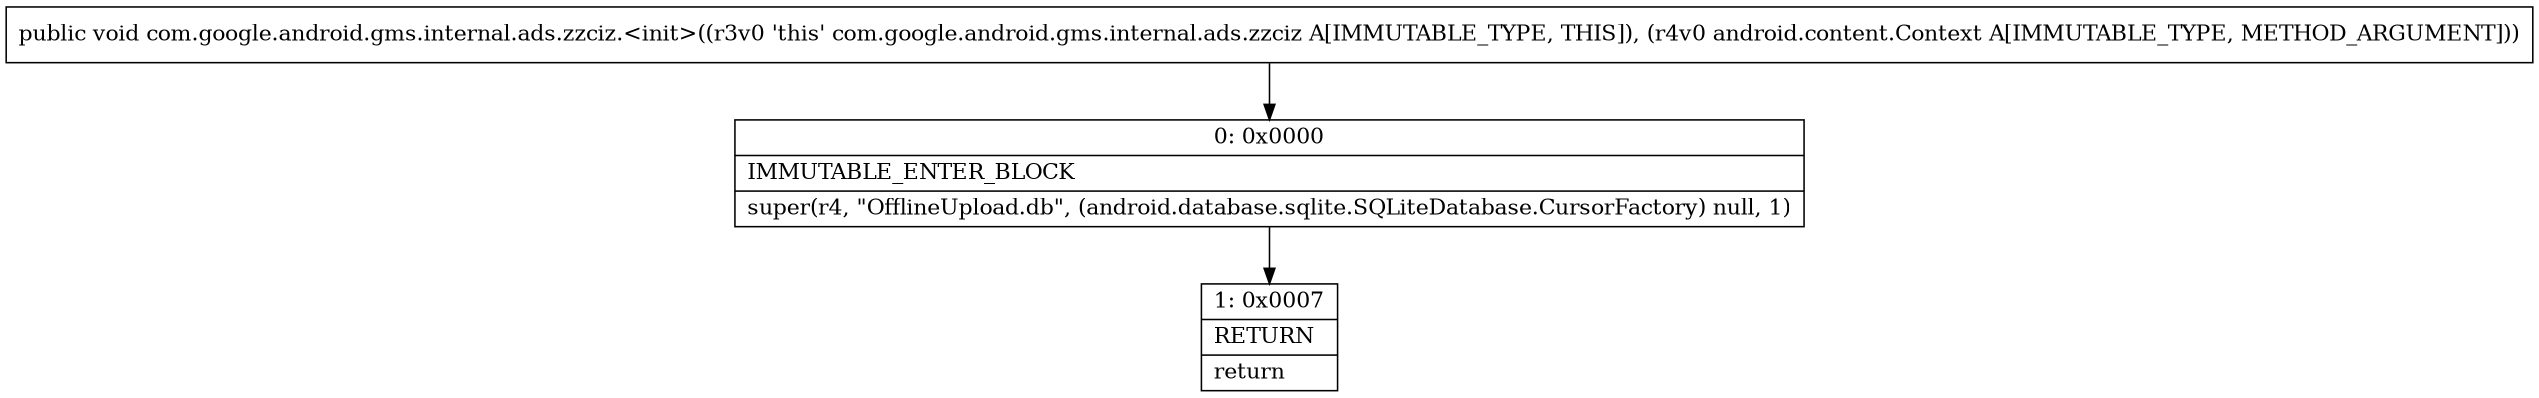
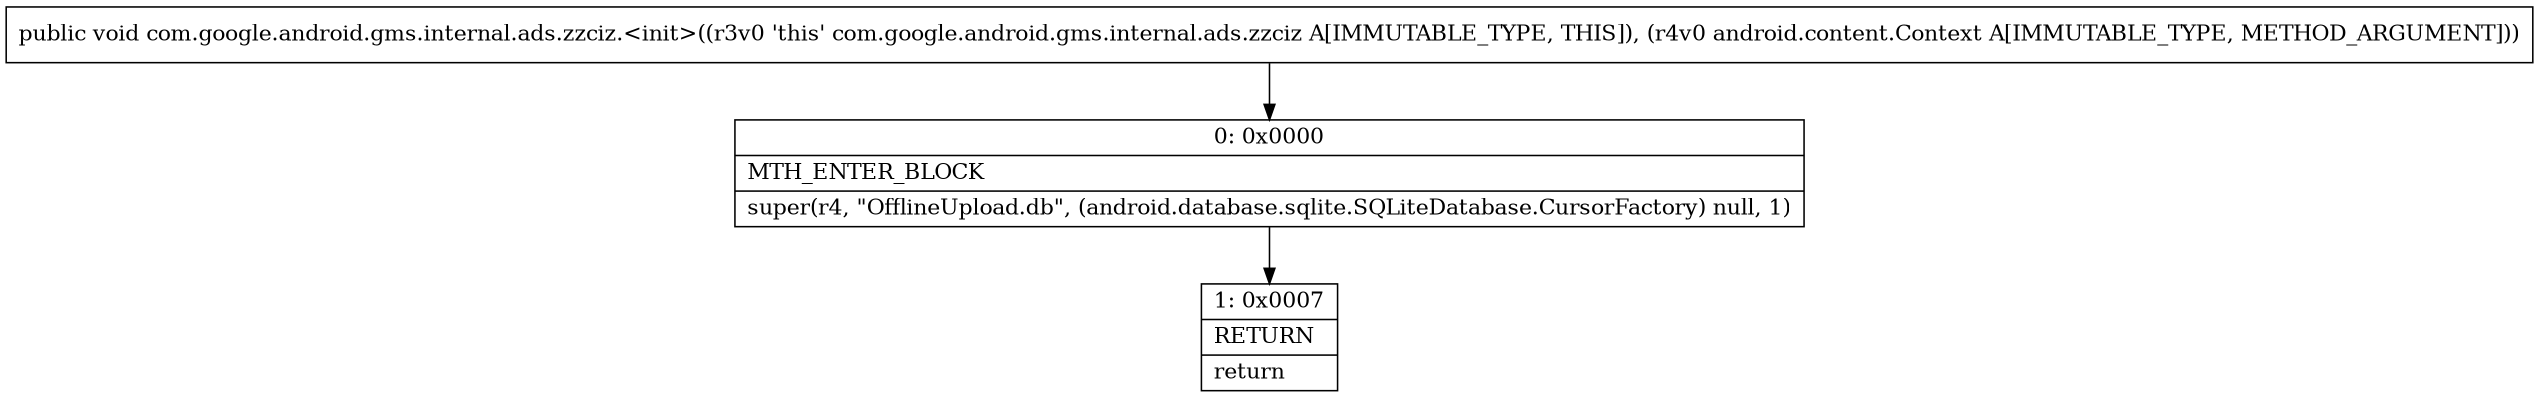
node "0: 0x0000": text "IMMUTABLE_ENTER_BLOCK" -> "MTH_ENTER_BLOCK"
